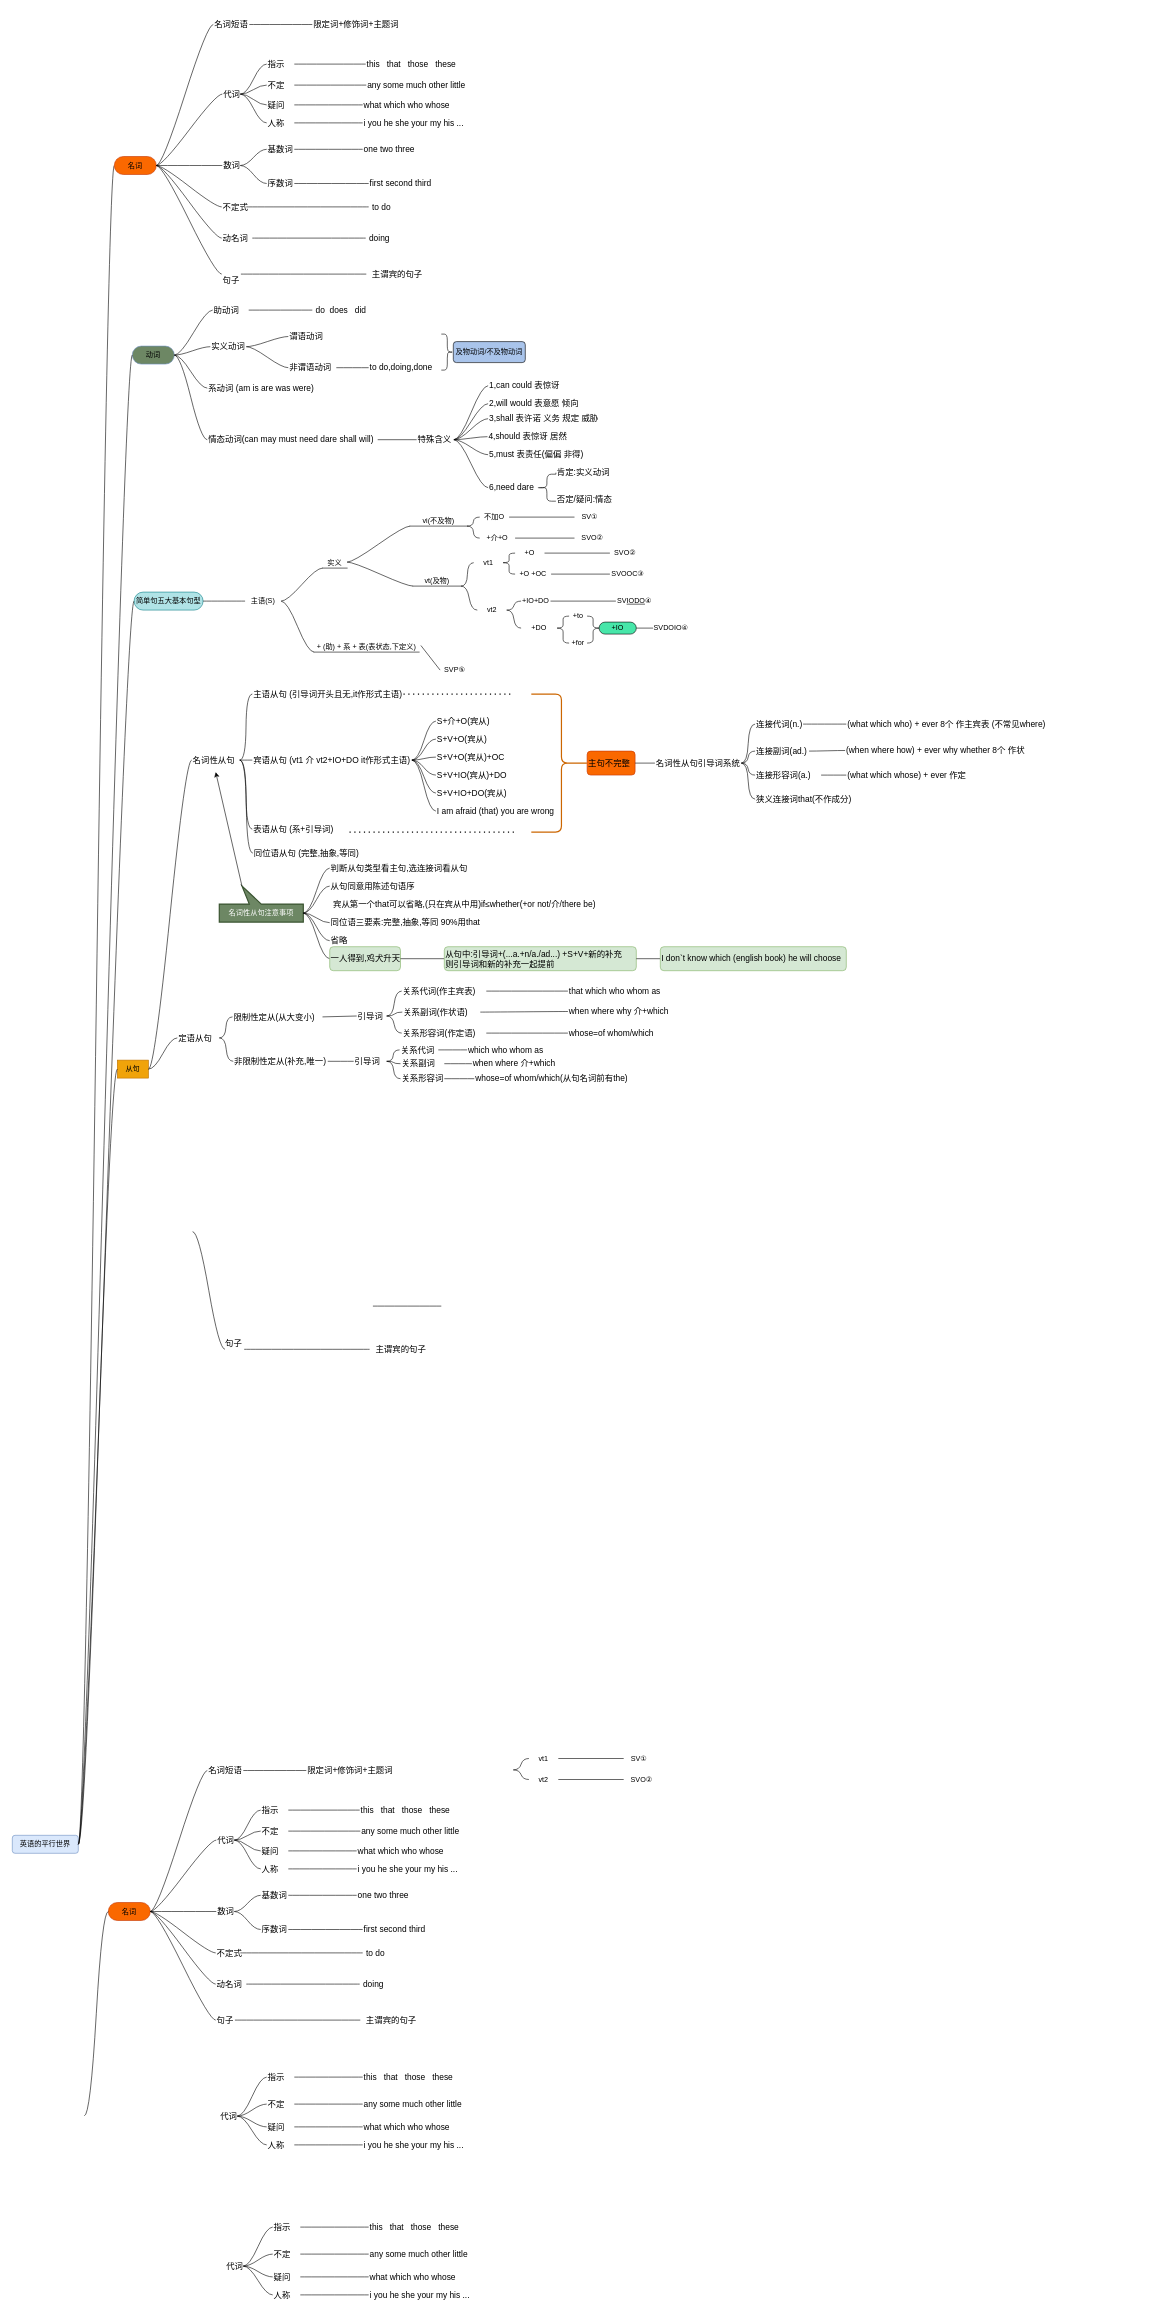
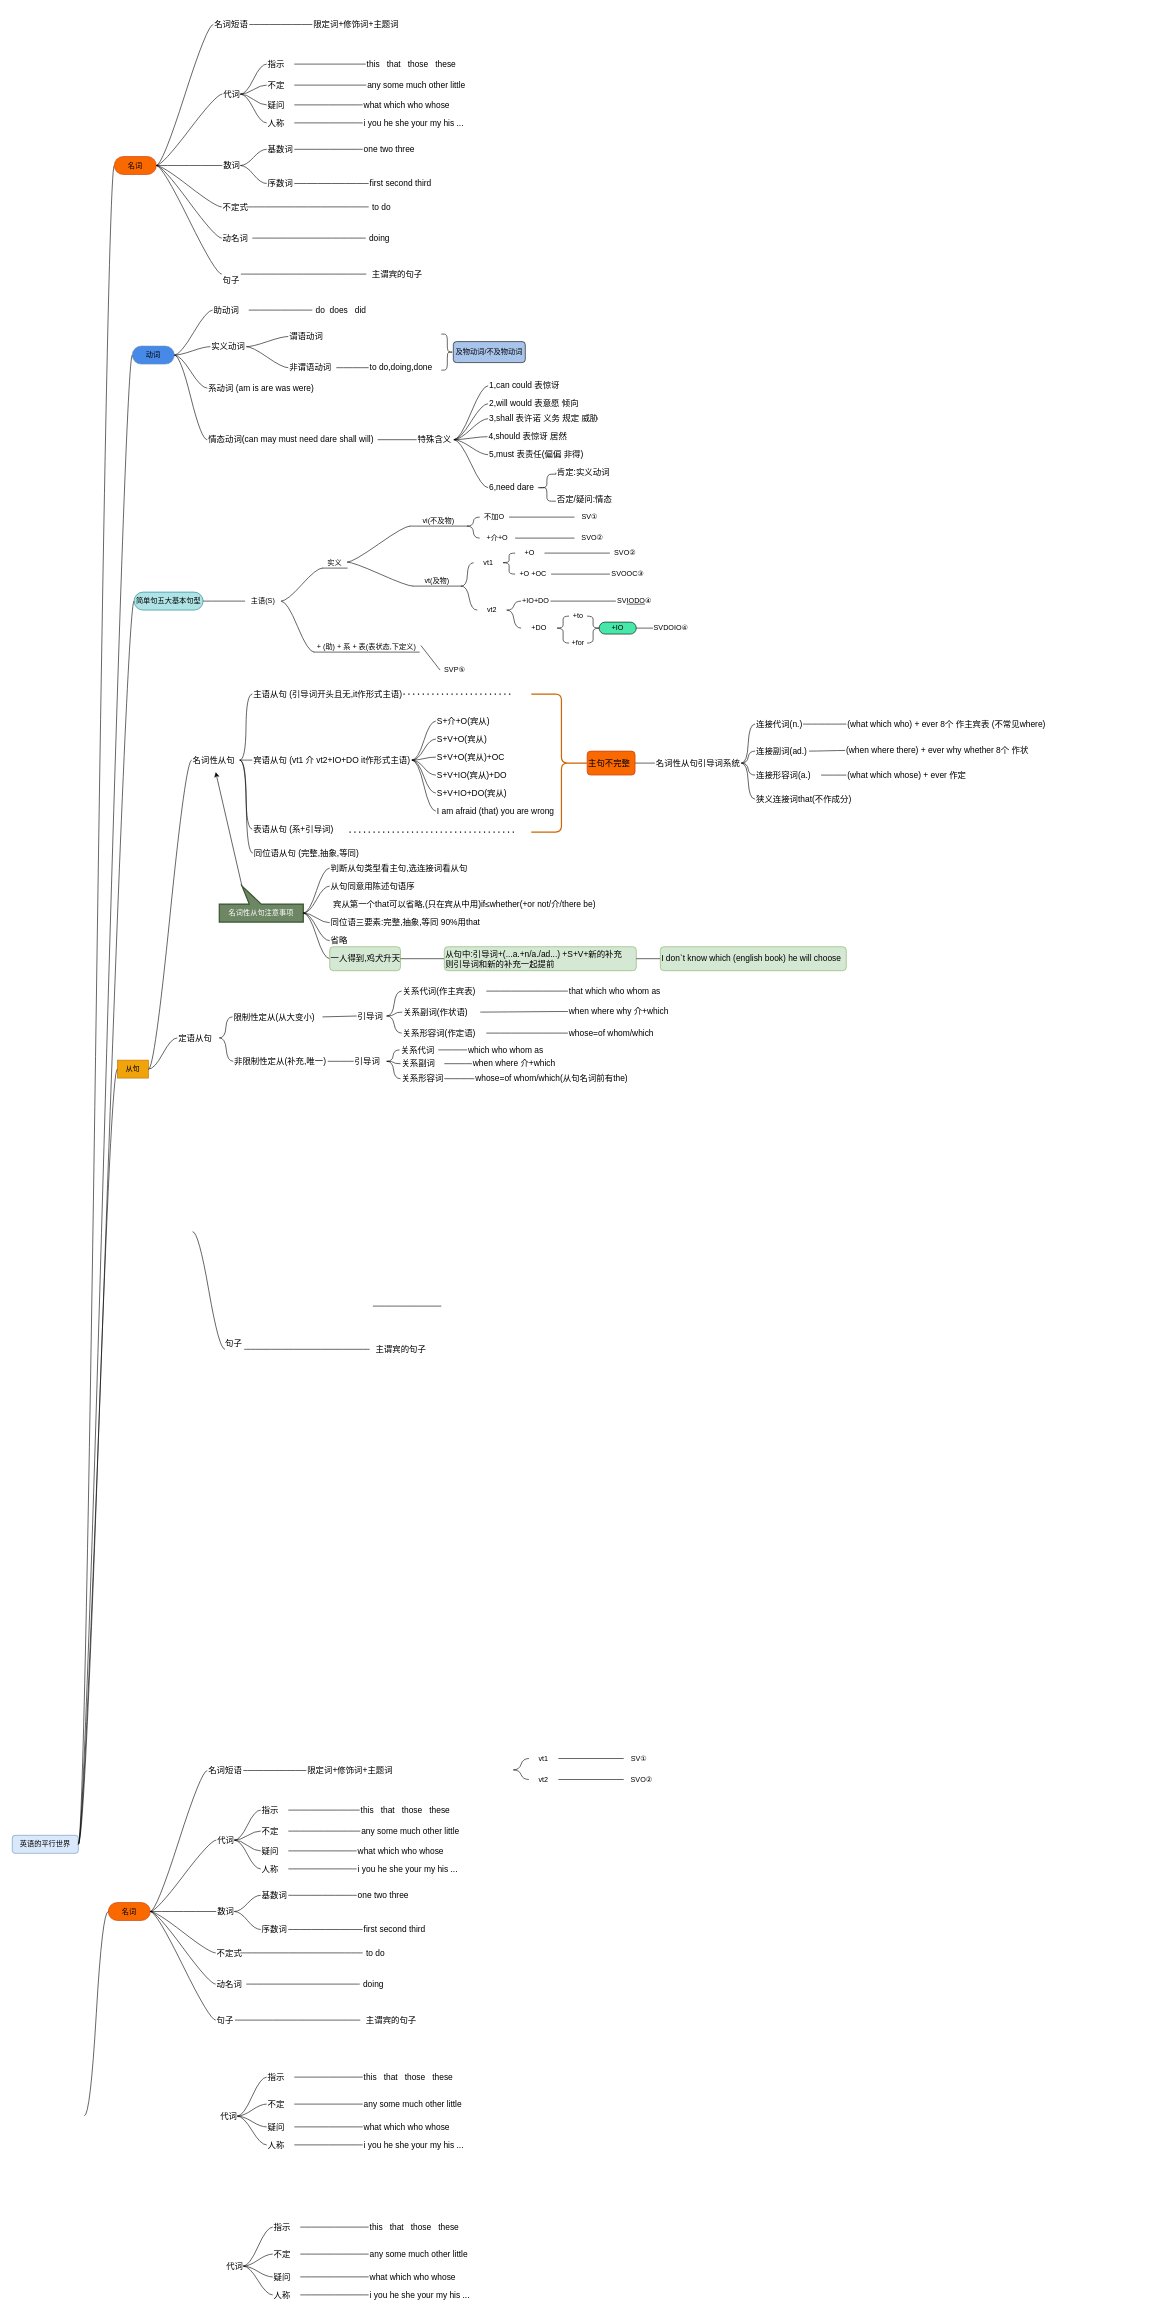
node "动词": fillcolor #6d8764 -> #4789e6
node "(when where how) + ever why whether 8个 作状": label "(when where how) + ever why whether 8个 作状" -> "(when where there) + ever why whether 8个 作状"
